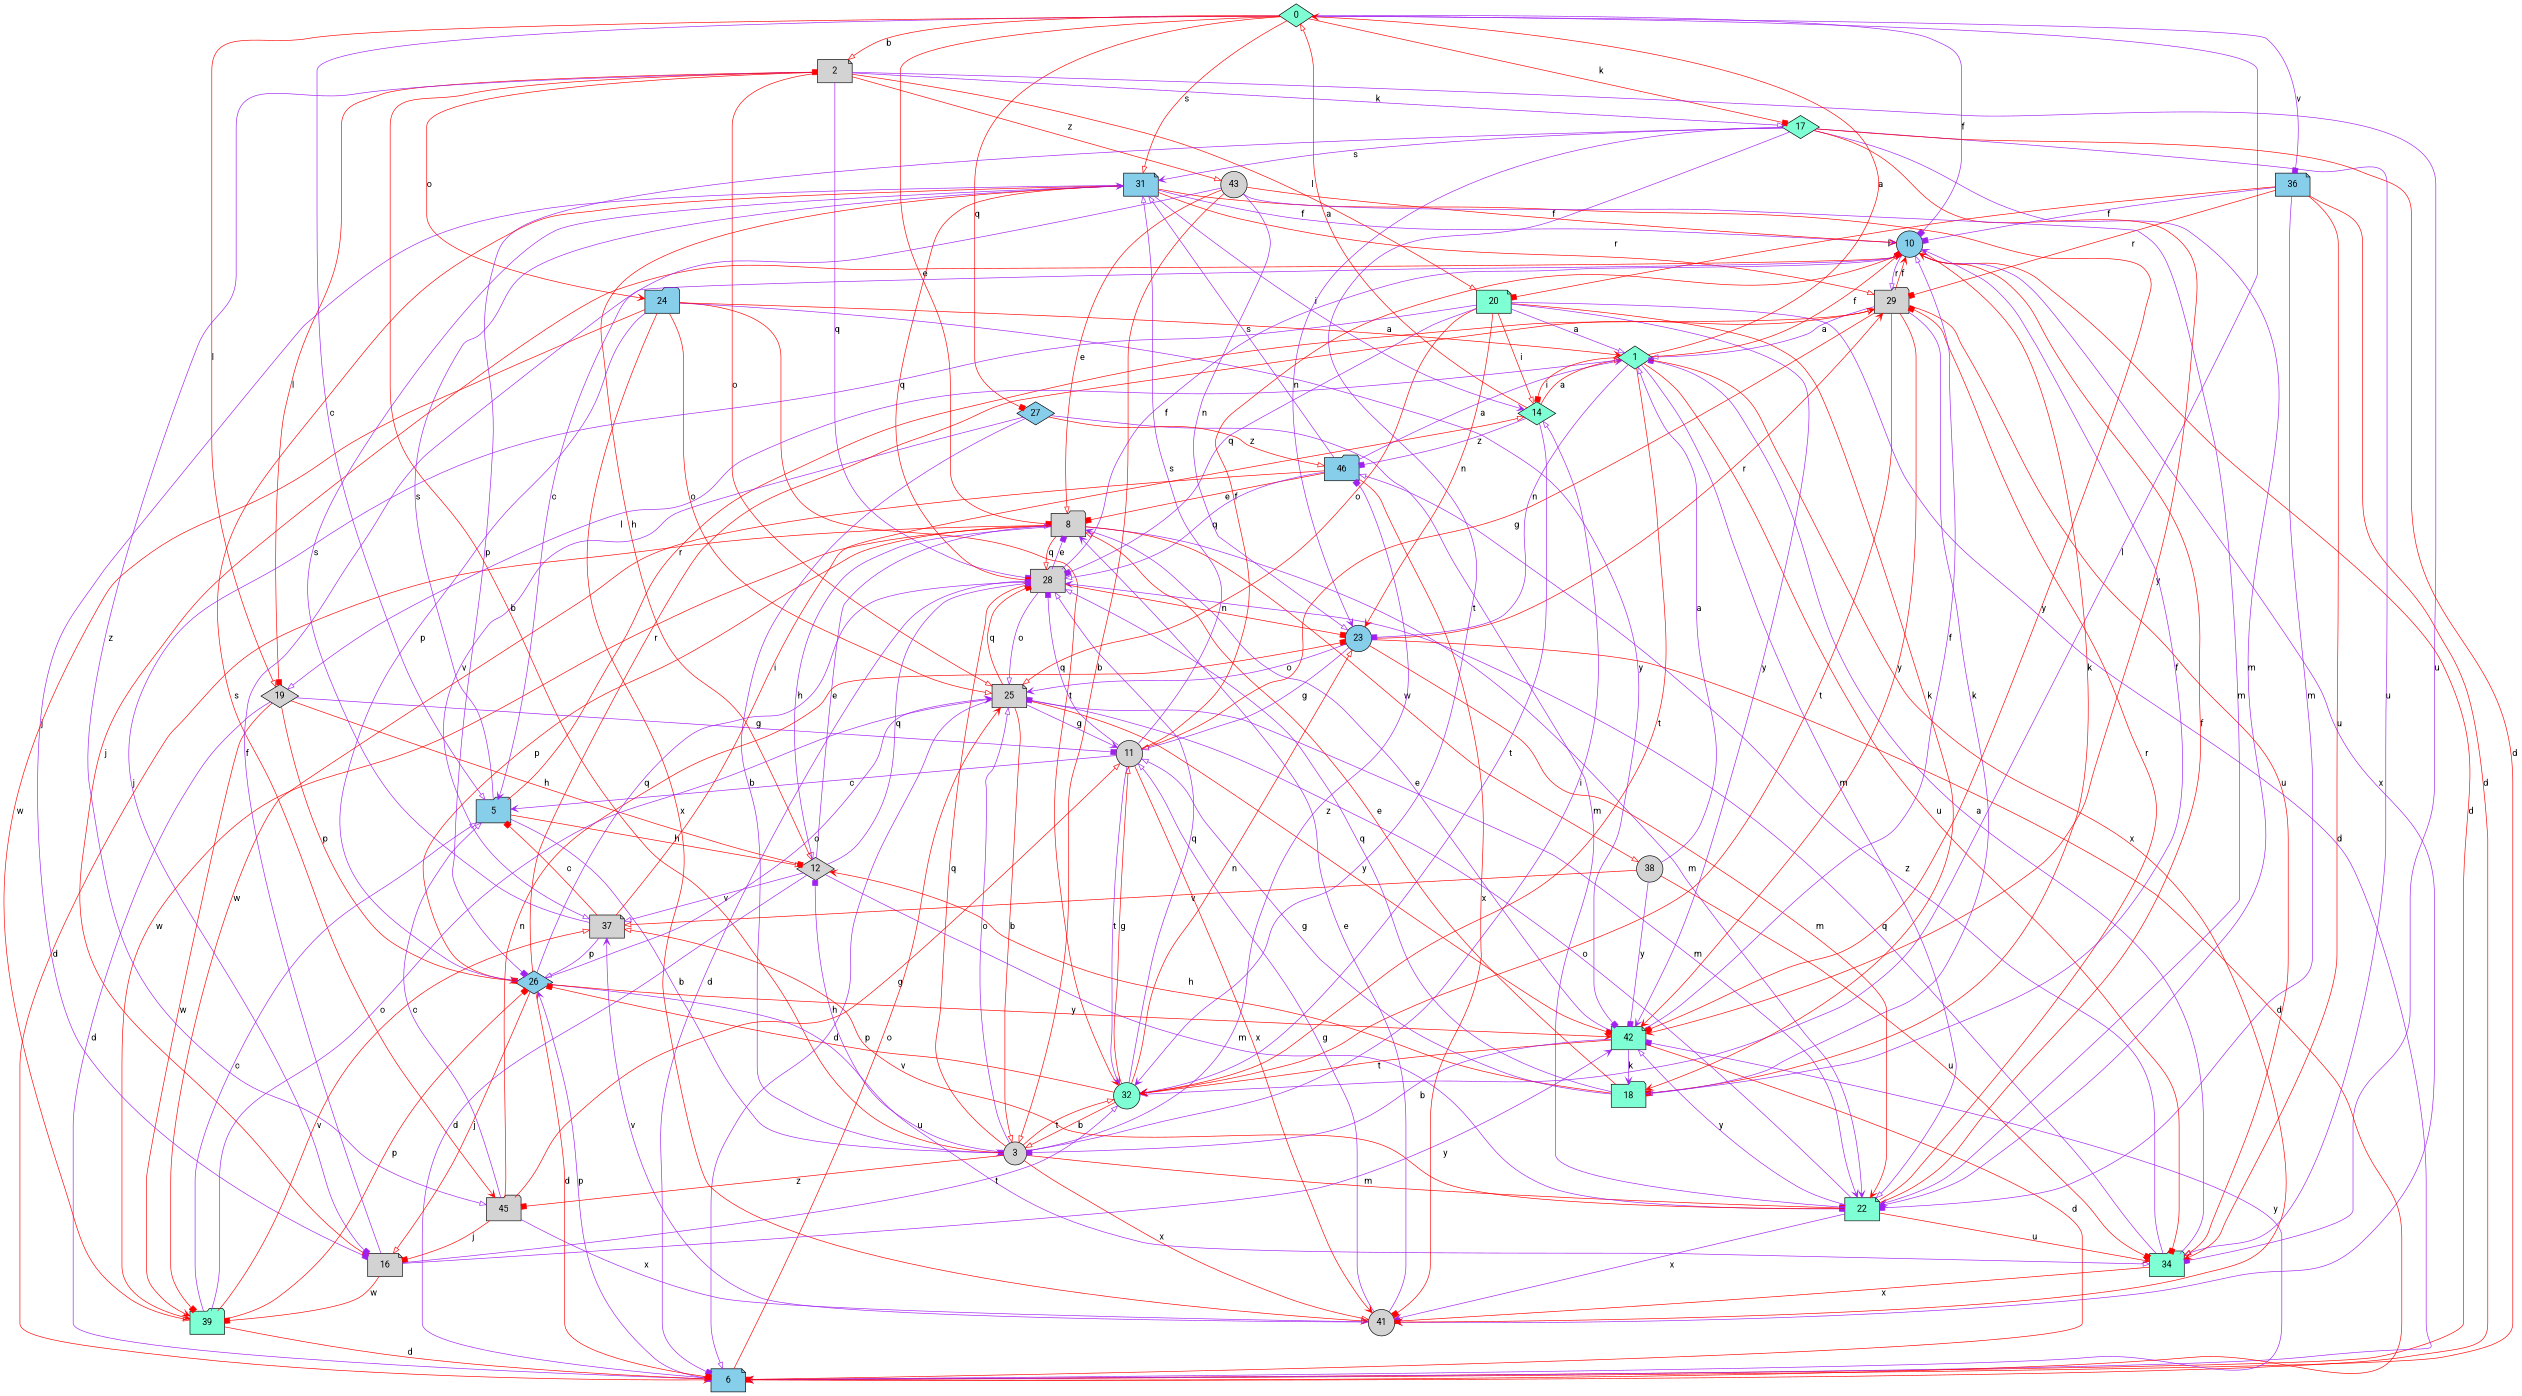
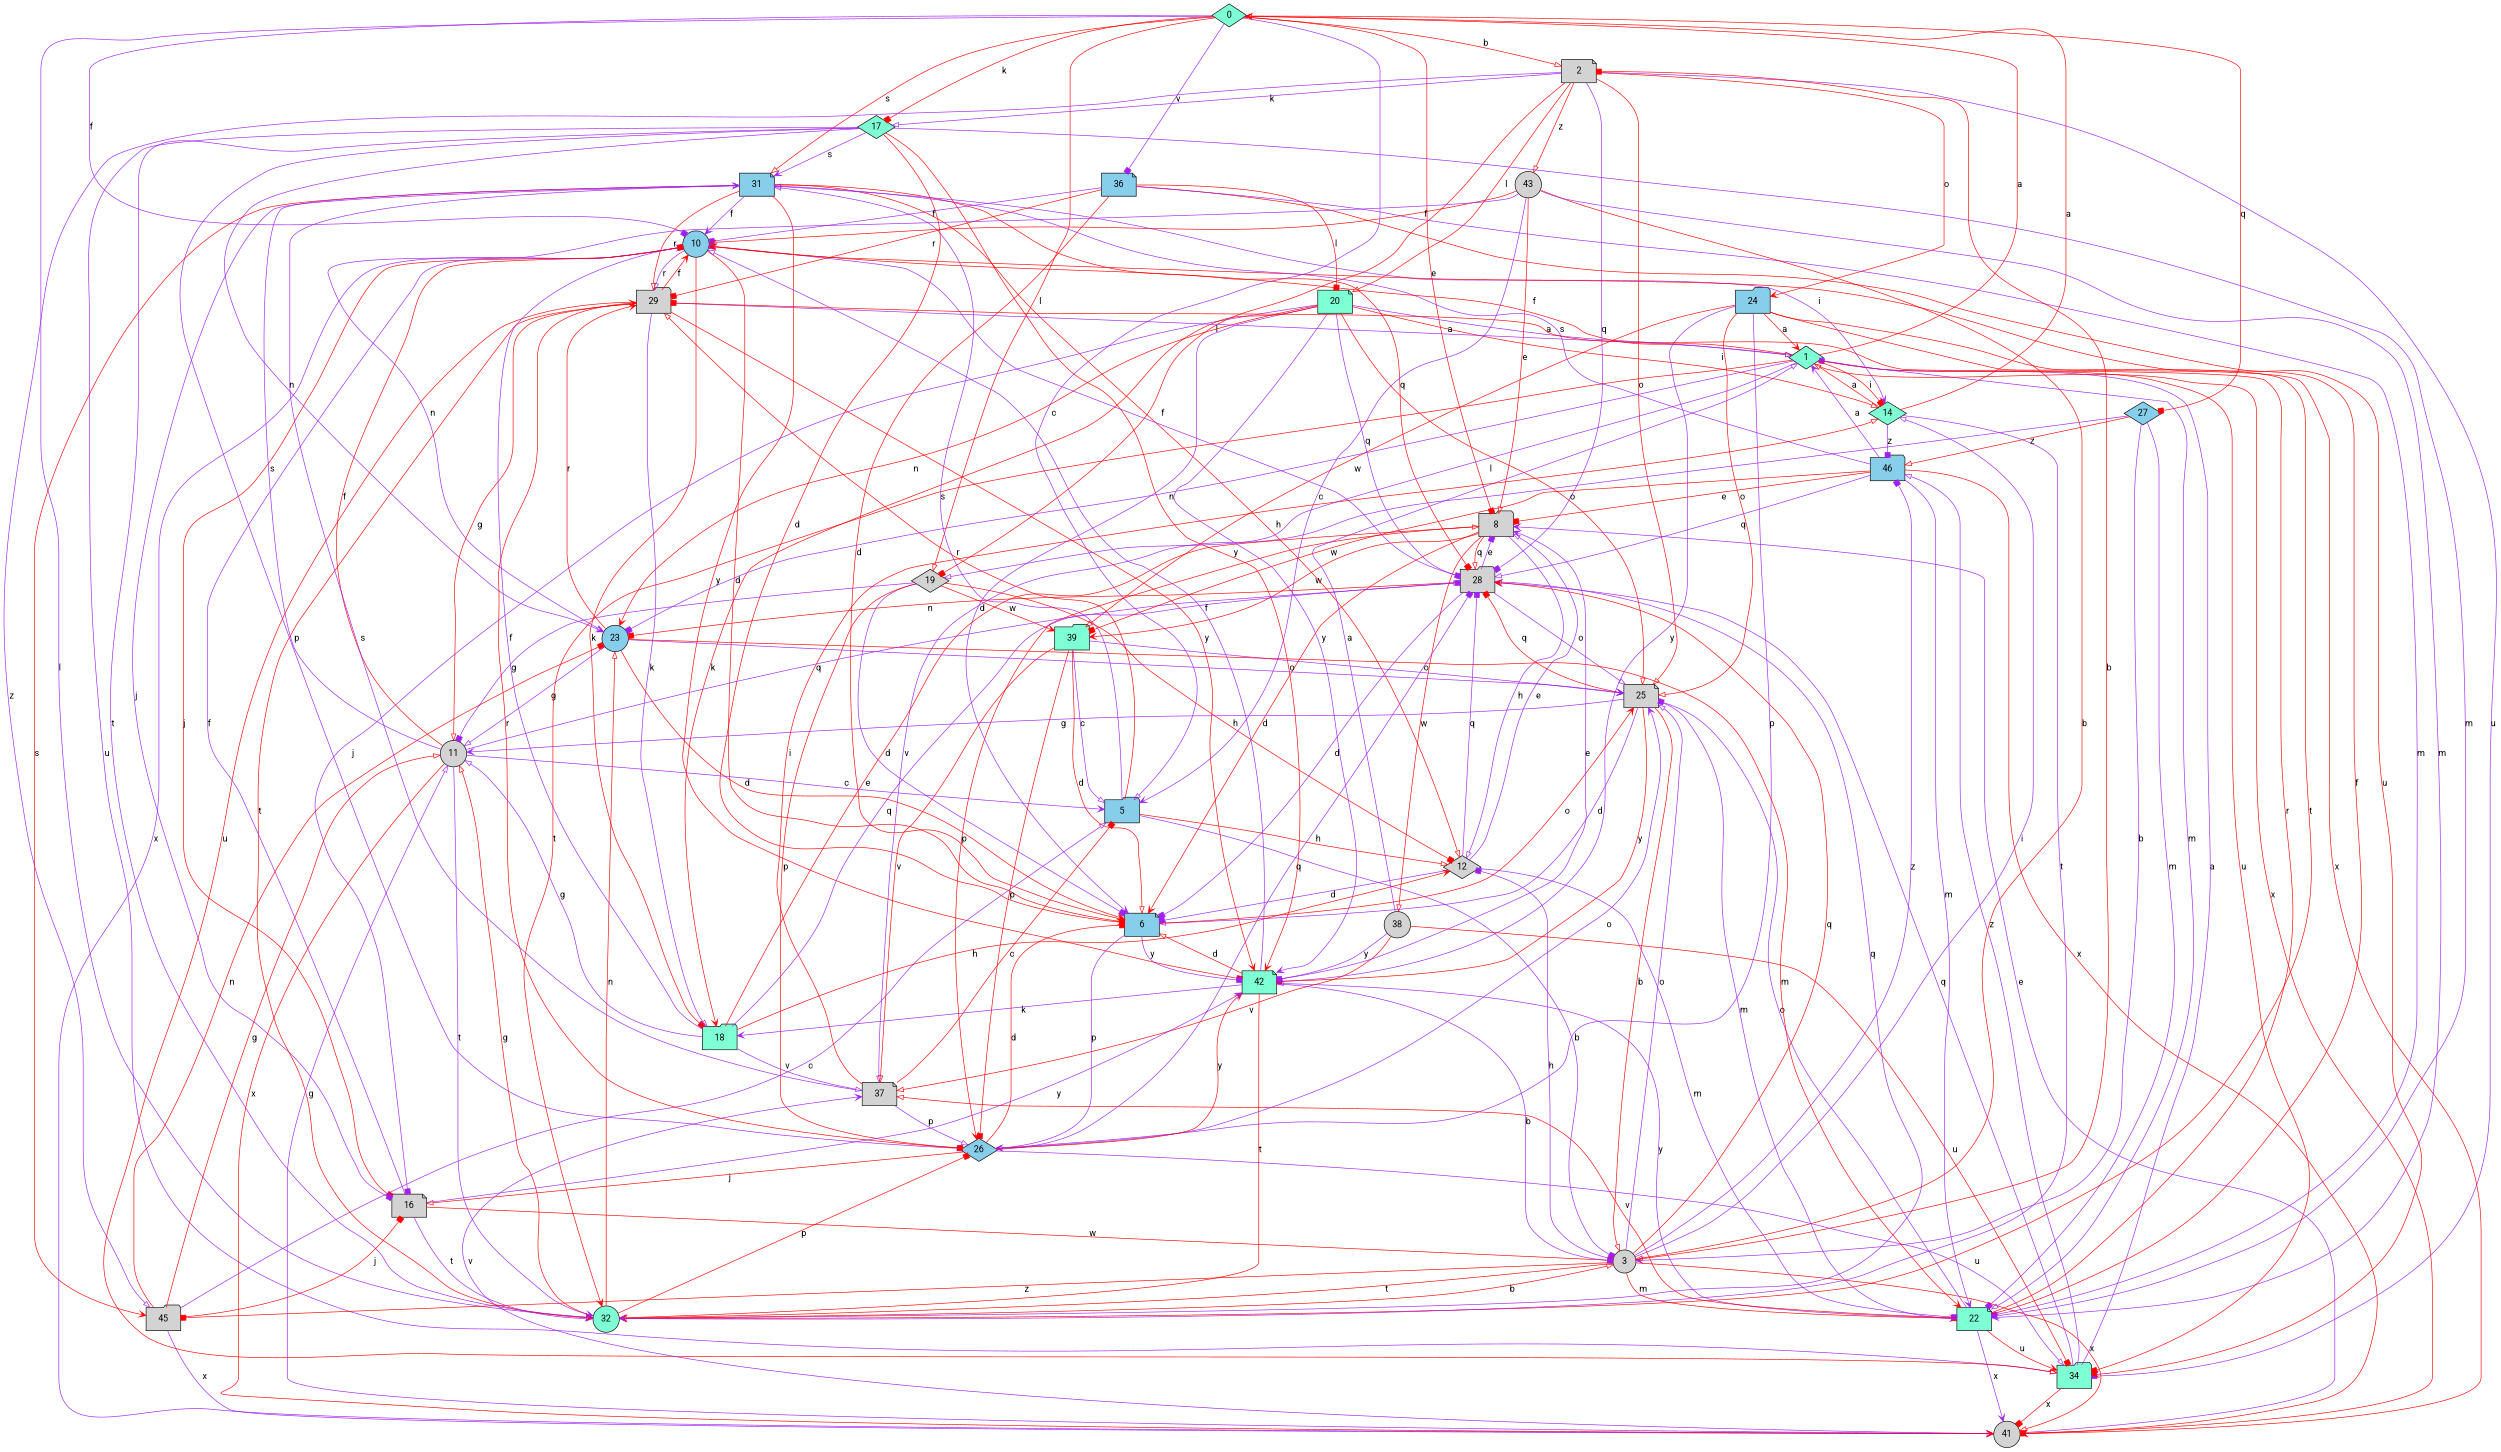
edge "8" -> "22": now "46" -> "22"
edge "12" -> "37": now "18" -> "37"
edge "16" -> "39": now "16" -> "3"
